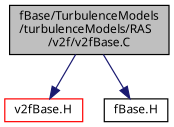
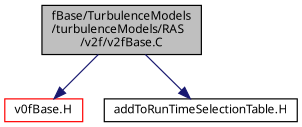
node "v2fBase.H": label "v2fBase.H" -> "v0fBase.H"
node "fBase.H": label "fBase.H" -> "addToRunTimeSelectionTable.H"
